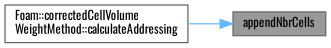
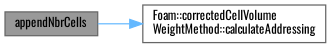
edge "Foam::correctedCellVolume WeightMethod::calculateAddressing" -> "appendNbrCells": reversed
